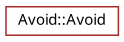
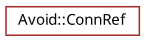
node "Avoid::Avoid": label "Avoid::Avoid" -> "Avoid::ConnRef"
